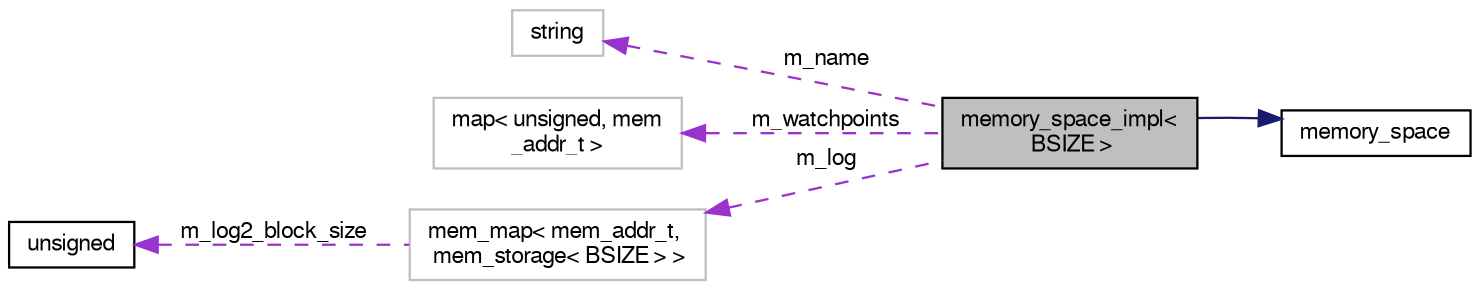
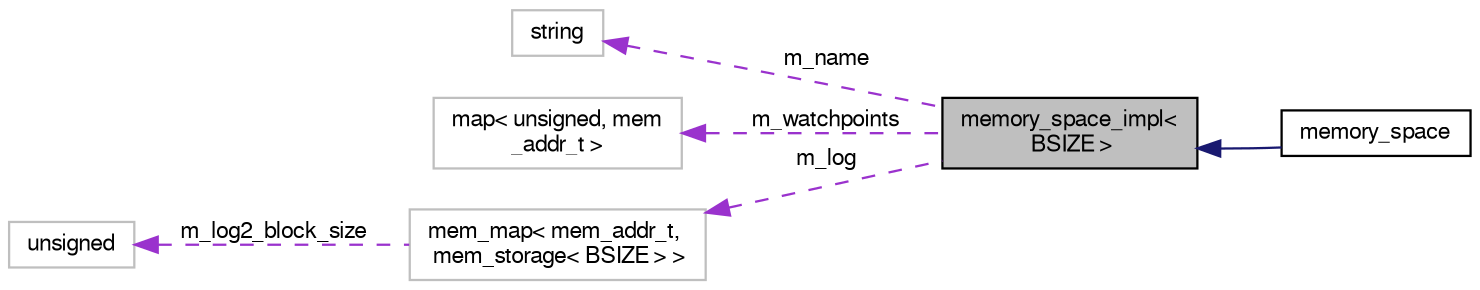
edge "memory_space_impl< BSIZE >" -> "memory_space": reversed
node "unsigned": color black -> grey75
